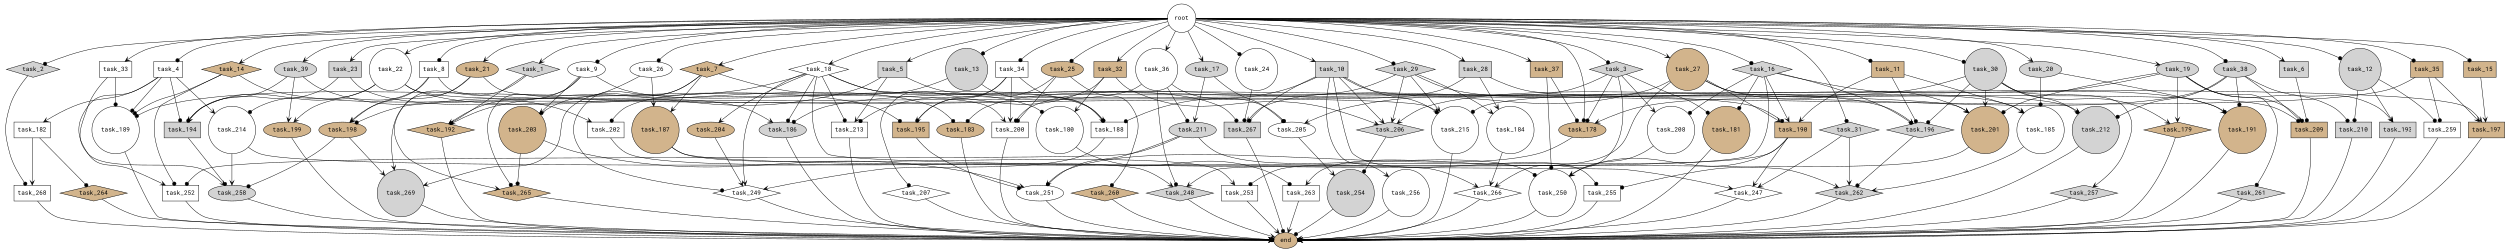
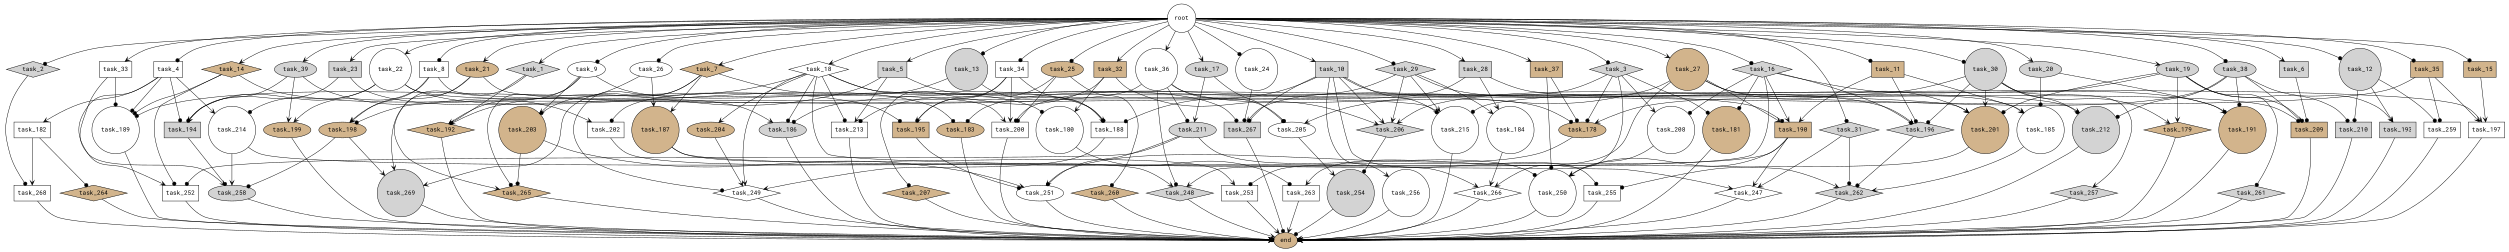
edge "root" -> "task_178": now "task_36" -> "task_178"
node "task_197": fillcolor tan -> white
edge "task_31" -> "task_262": arrowhead vee -> dot
node "task_207": fillcolor white -> tan
